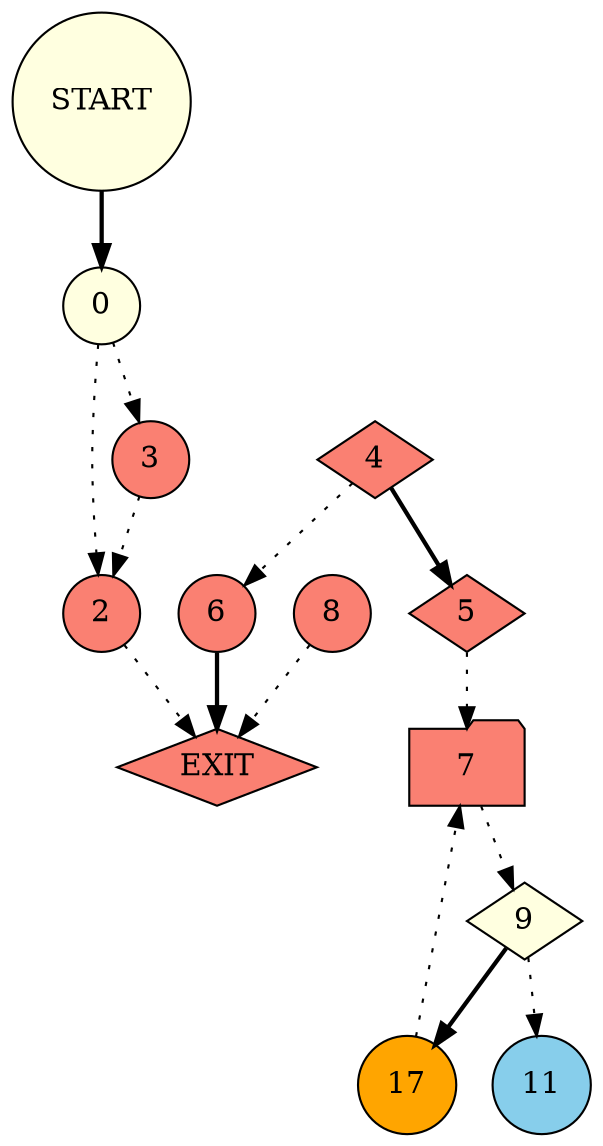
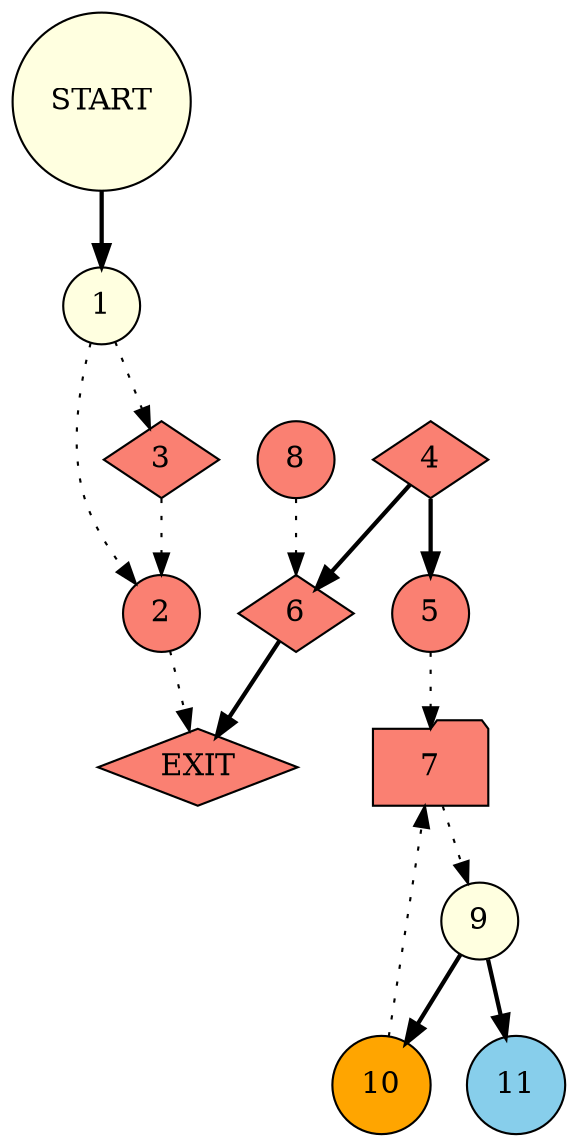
node "0": label "0" -> "1"
node "3": shape circle -> diamond
edge "4" -> "6": style dotted -> bold
node "6": shape circle -> diamond
node "5": shape diamond -> circle
edge "8" -> "EXIT": now "8" -> "6"
node "9": shape diamond -> circle
edge "9" -> "11": style dotted -> bold
node "17": label "17" -> "10"
